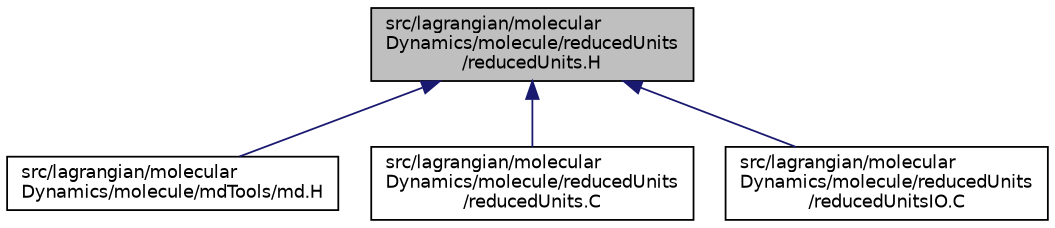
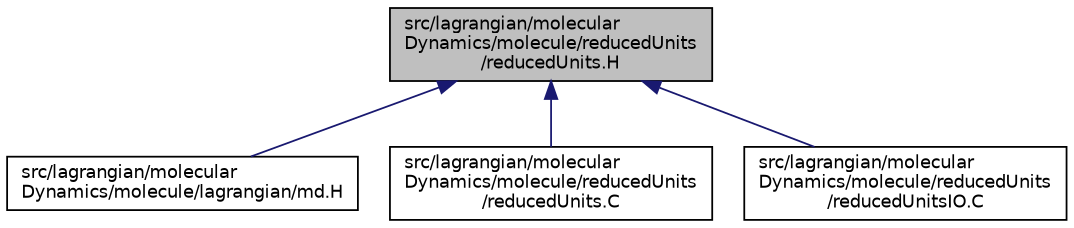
node "src/lagrangian/molecular Dynamics/molecule/mdTools/md.H": label "src/lagrangian/molecular Dynamics/molecule/mdTools/md.H" -> "src/lagrangian/molecular Dynamics/molecule/lagrangian/md.H"
